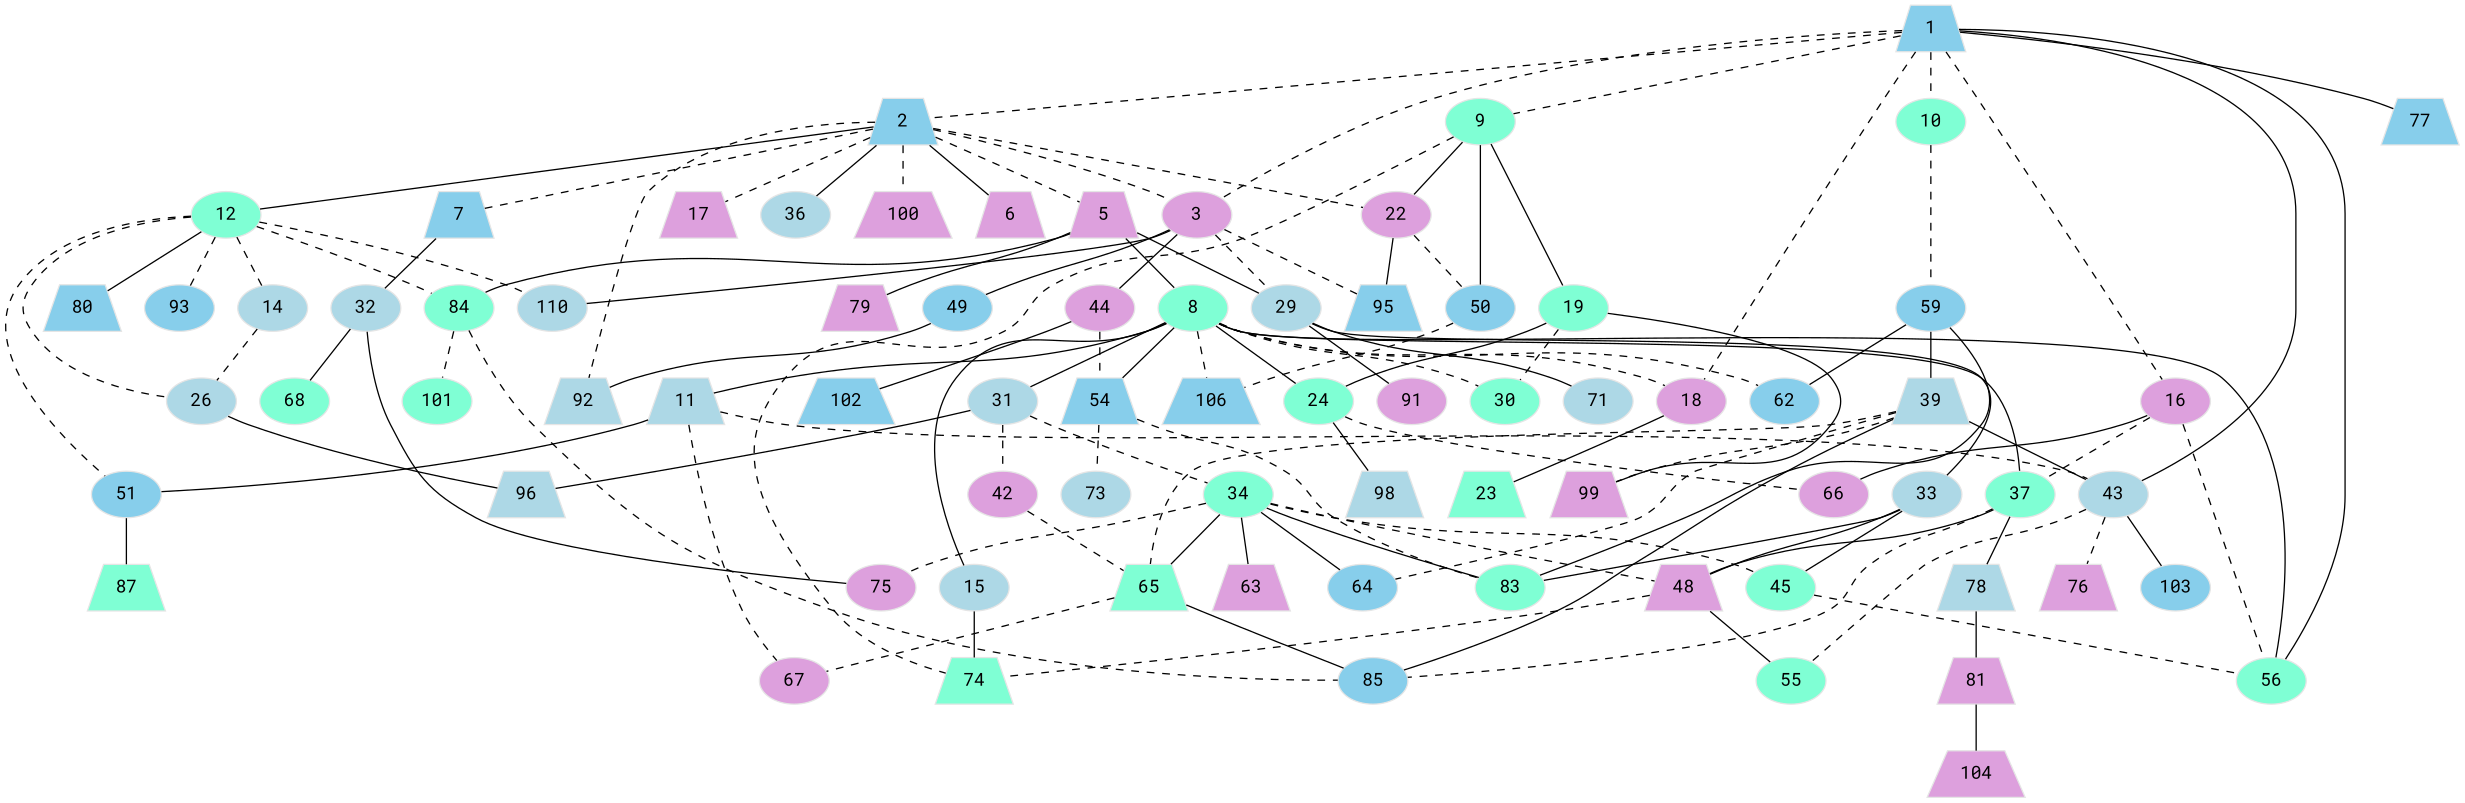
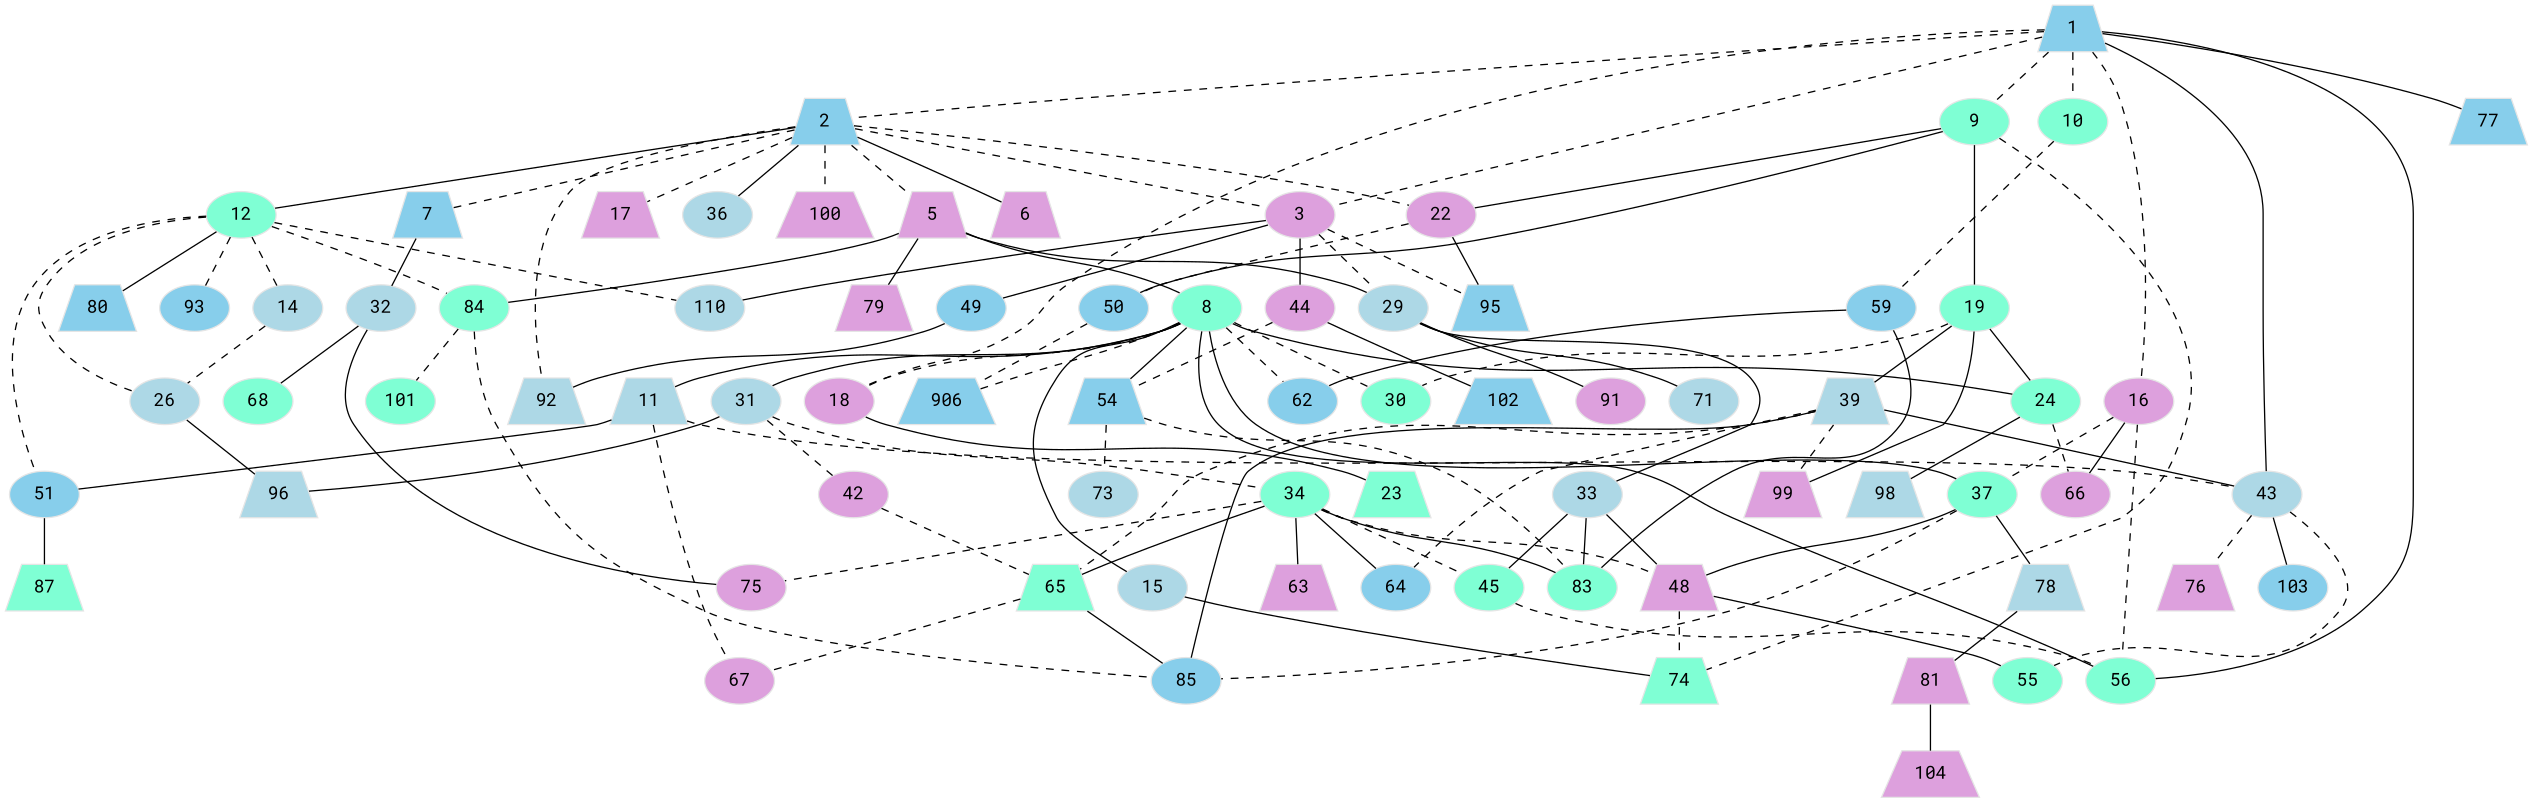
edge "59" -- "39": now "19" -- "39"
node "106": label "106" -> "906"
